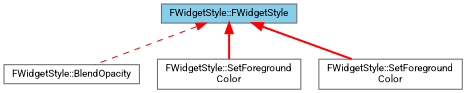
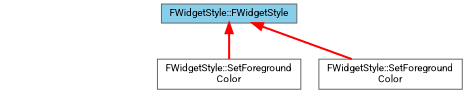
node "FWidgetStyle::BlendOpacity": removed
